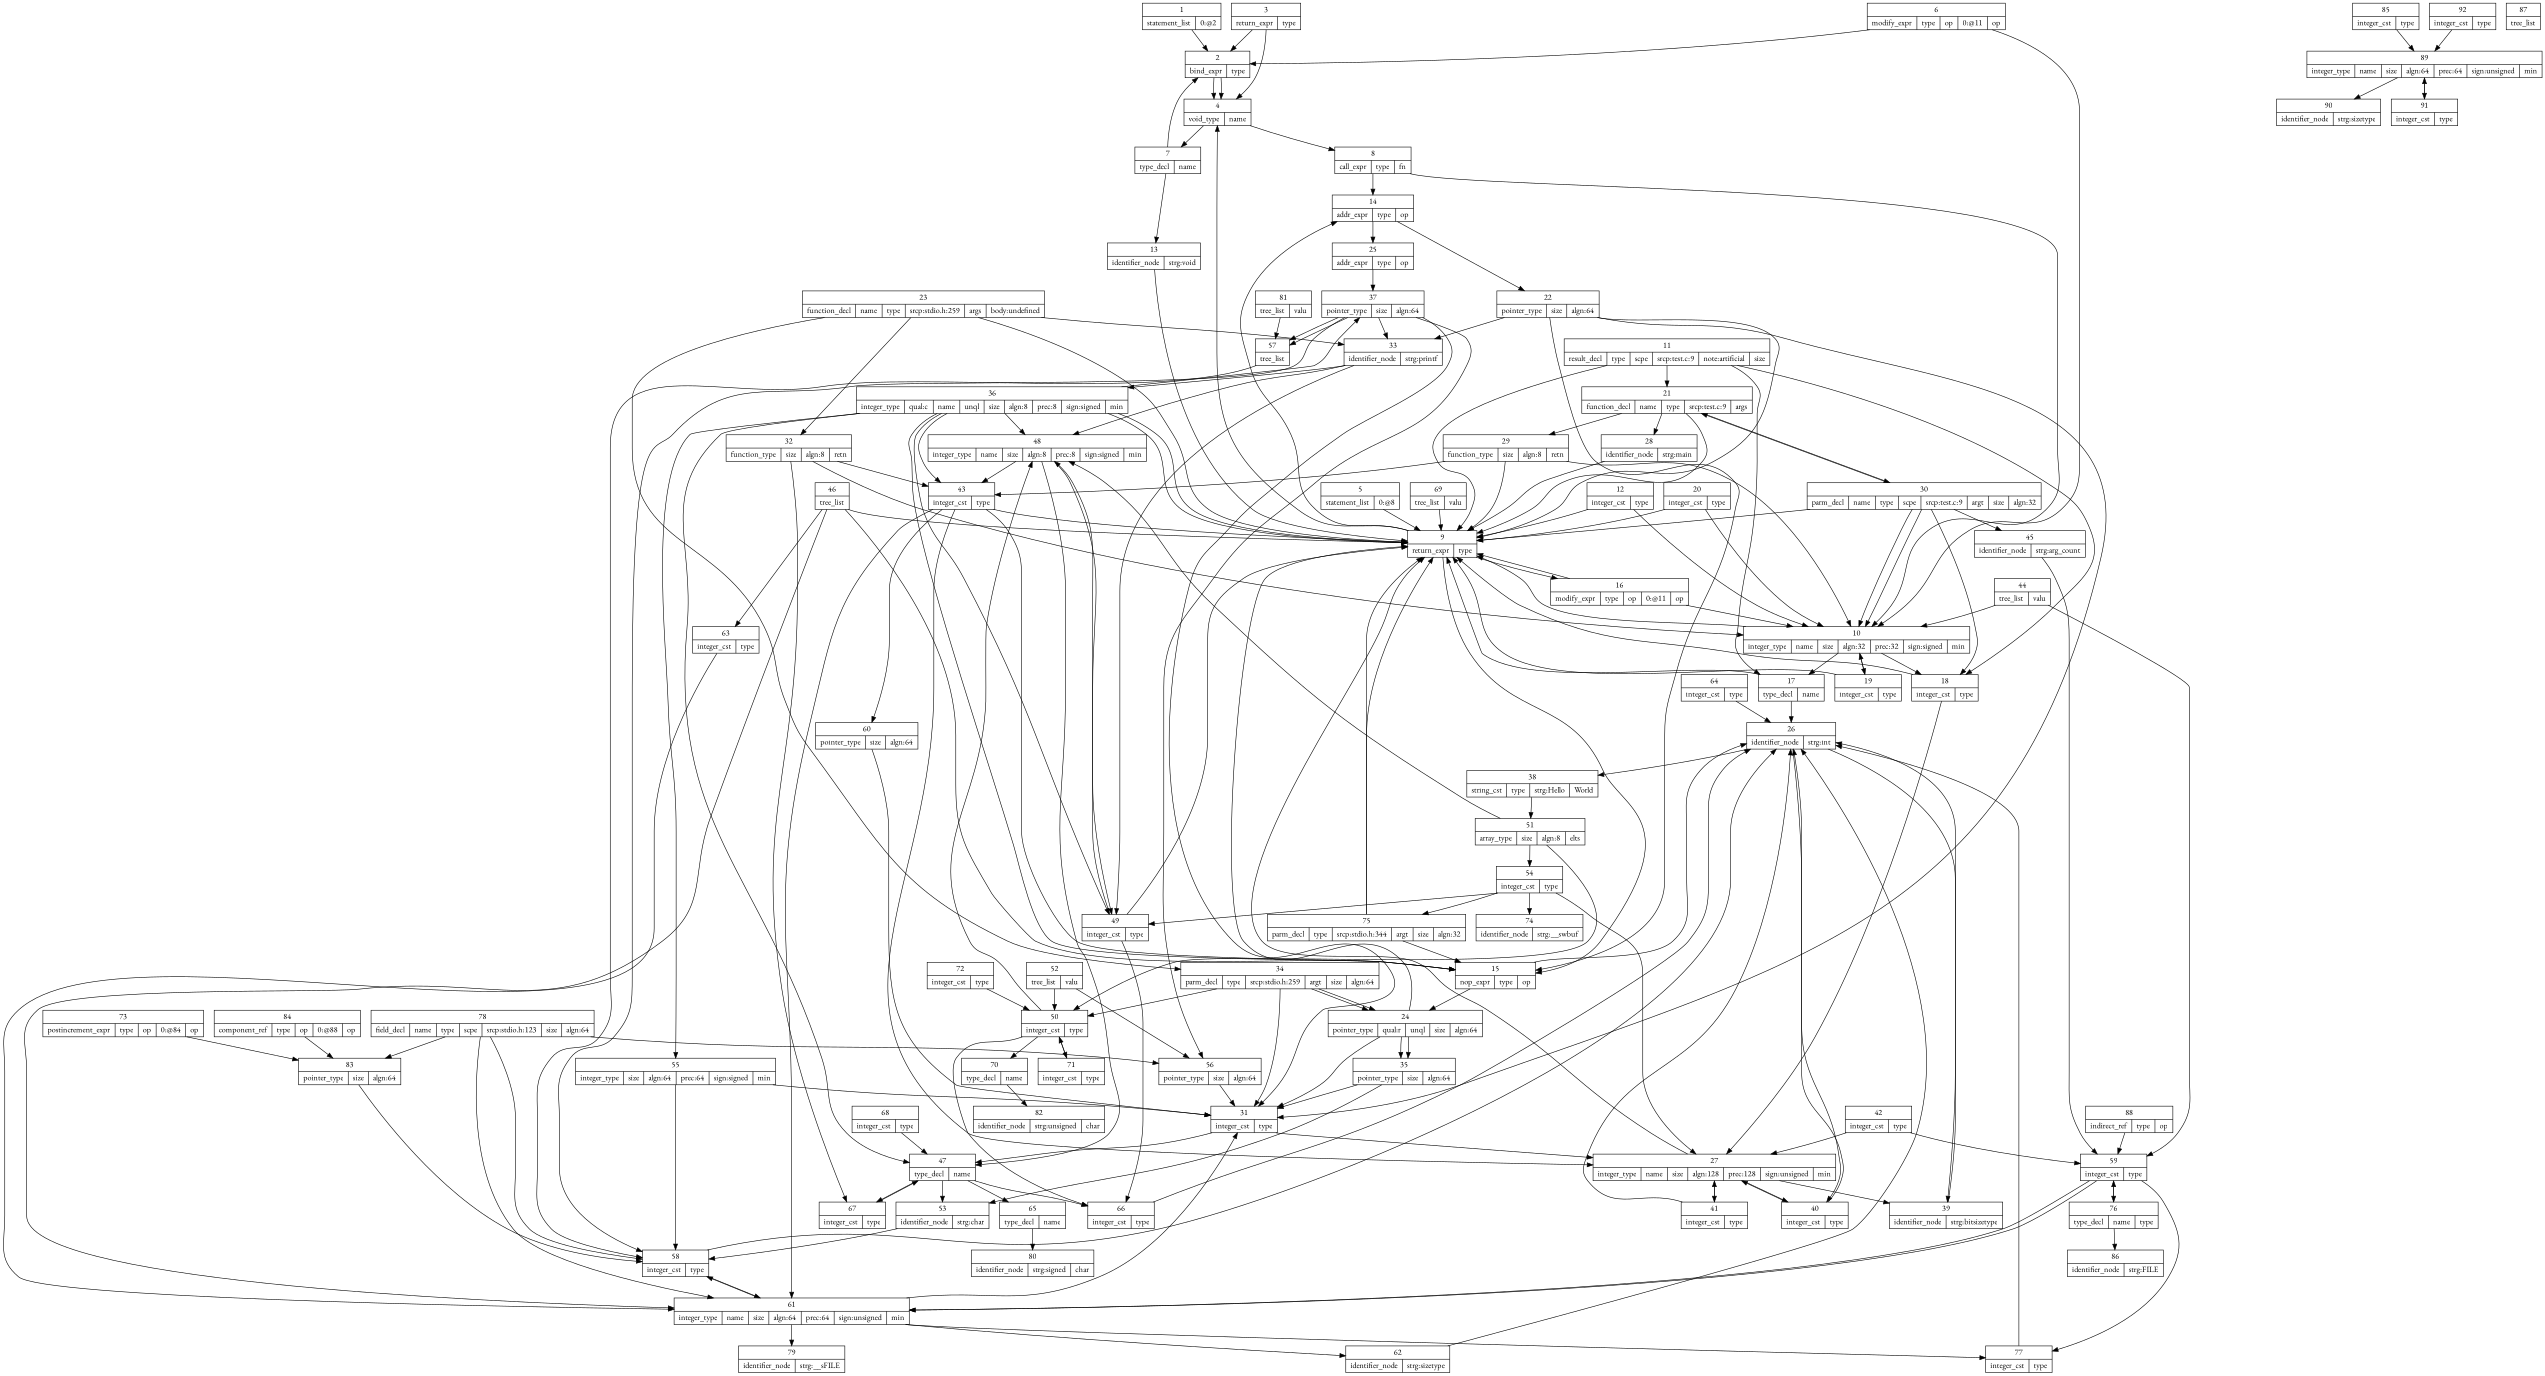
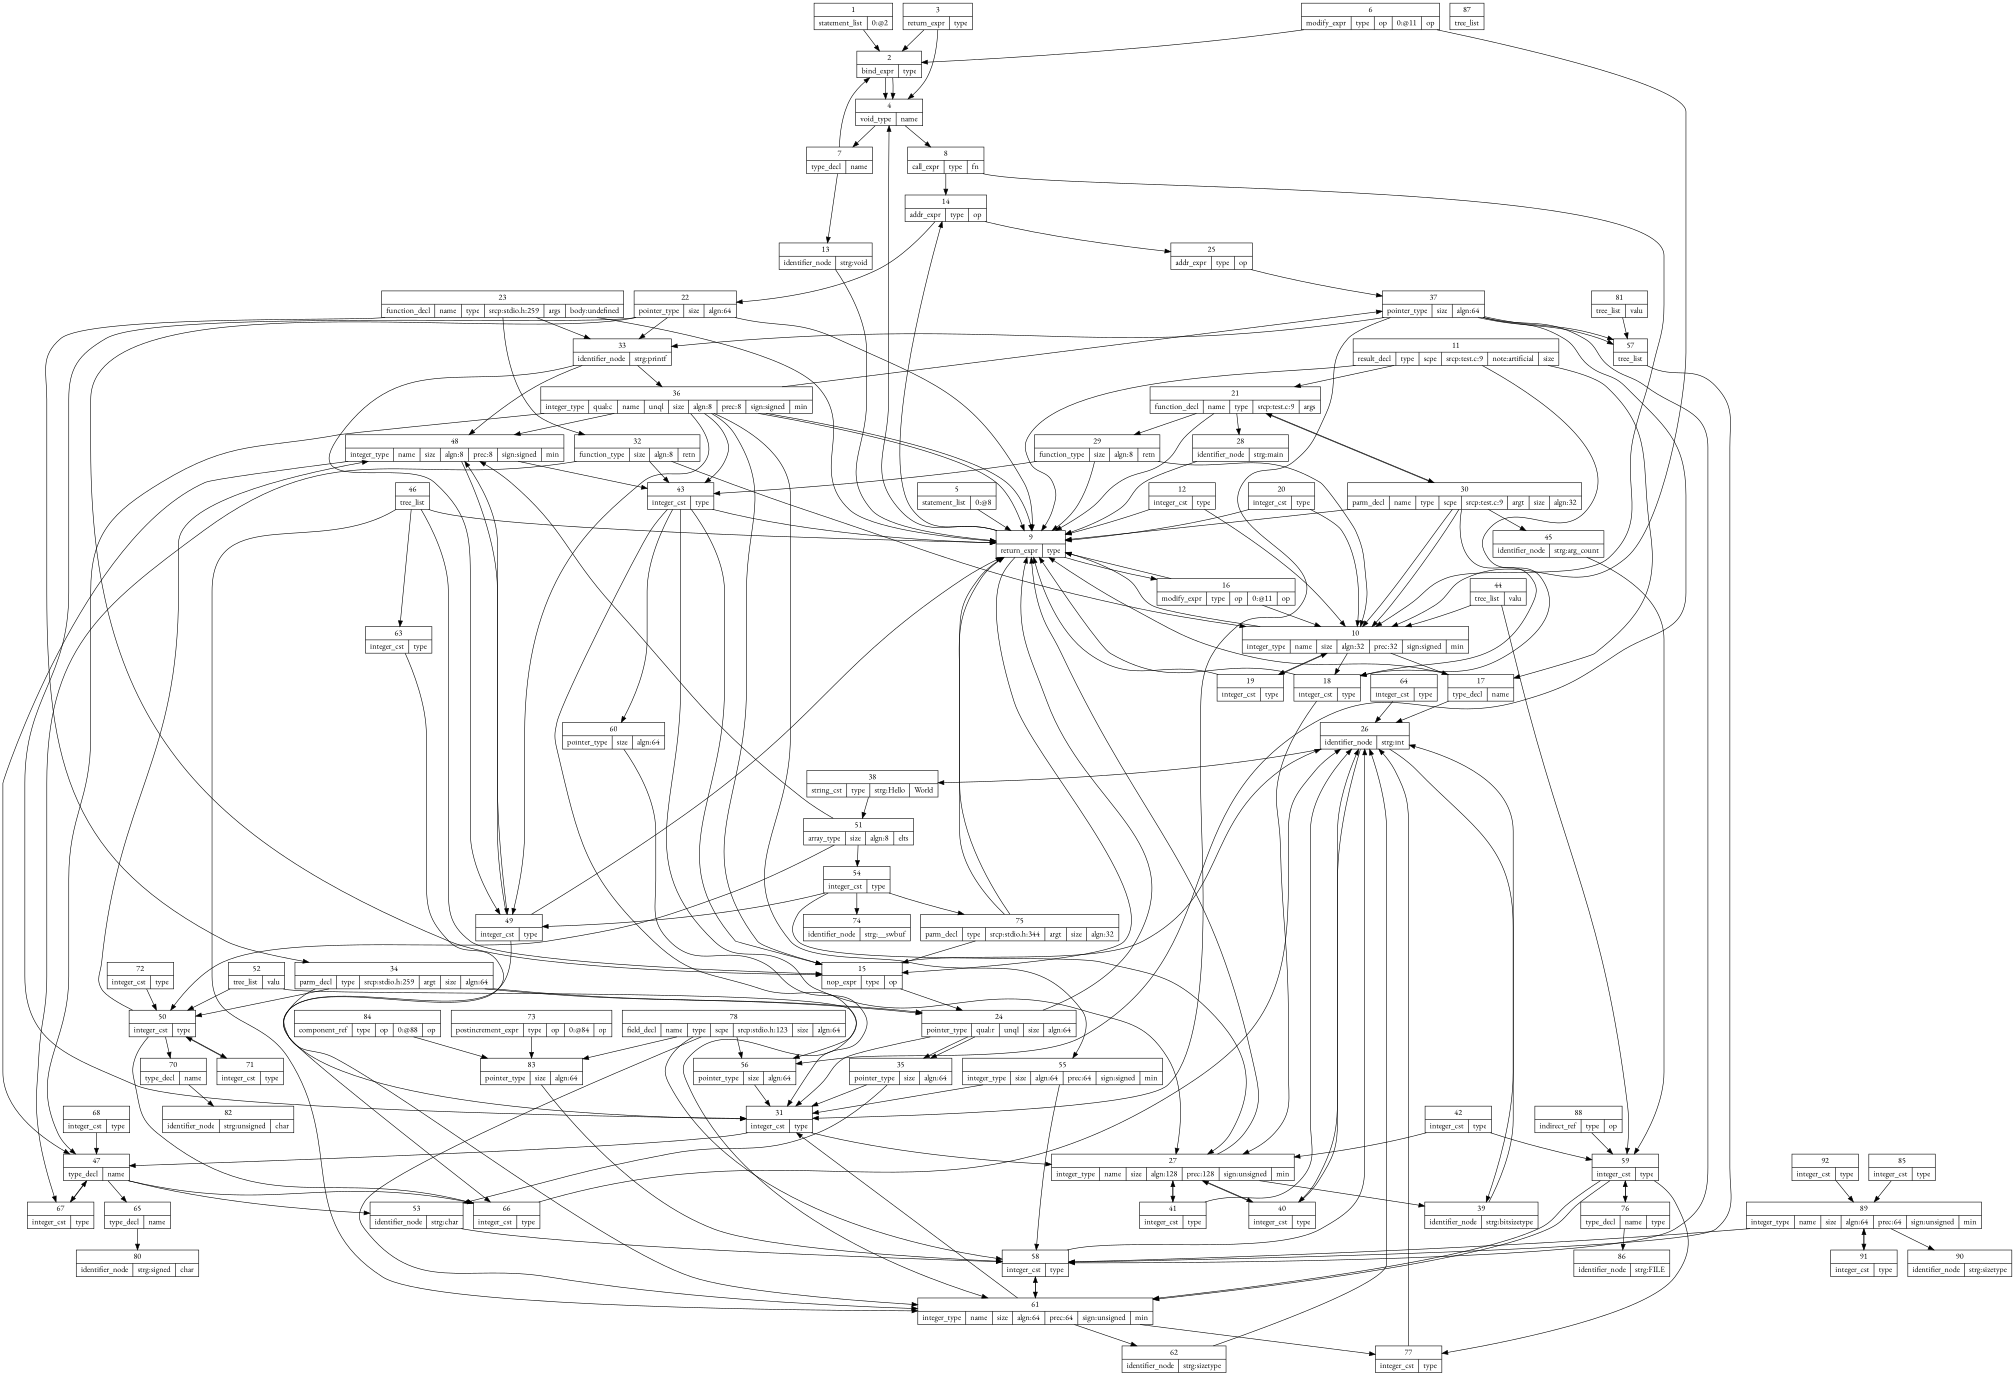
node "69": removed
edge "89" -> "58": added
node "79": removed
